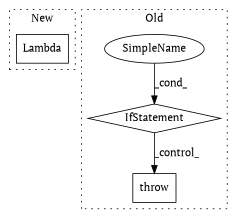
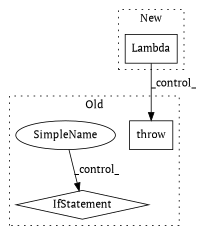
edge "SimpleName" -> "IfStatement": label "_cond_" -> "_control_"
edge "IfStatement" -> "throw": now "Lambda" -> "throw"
